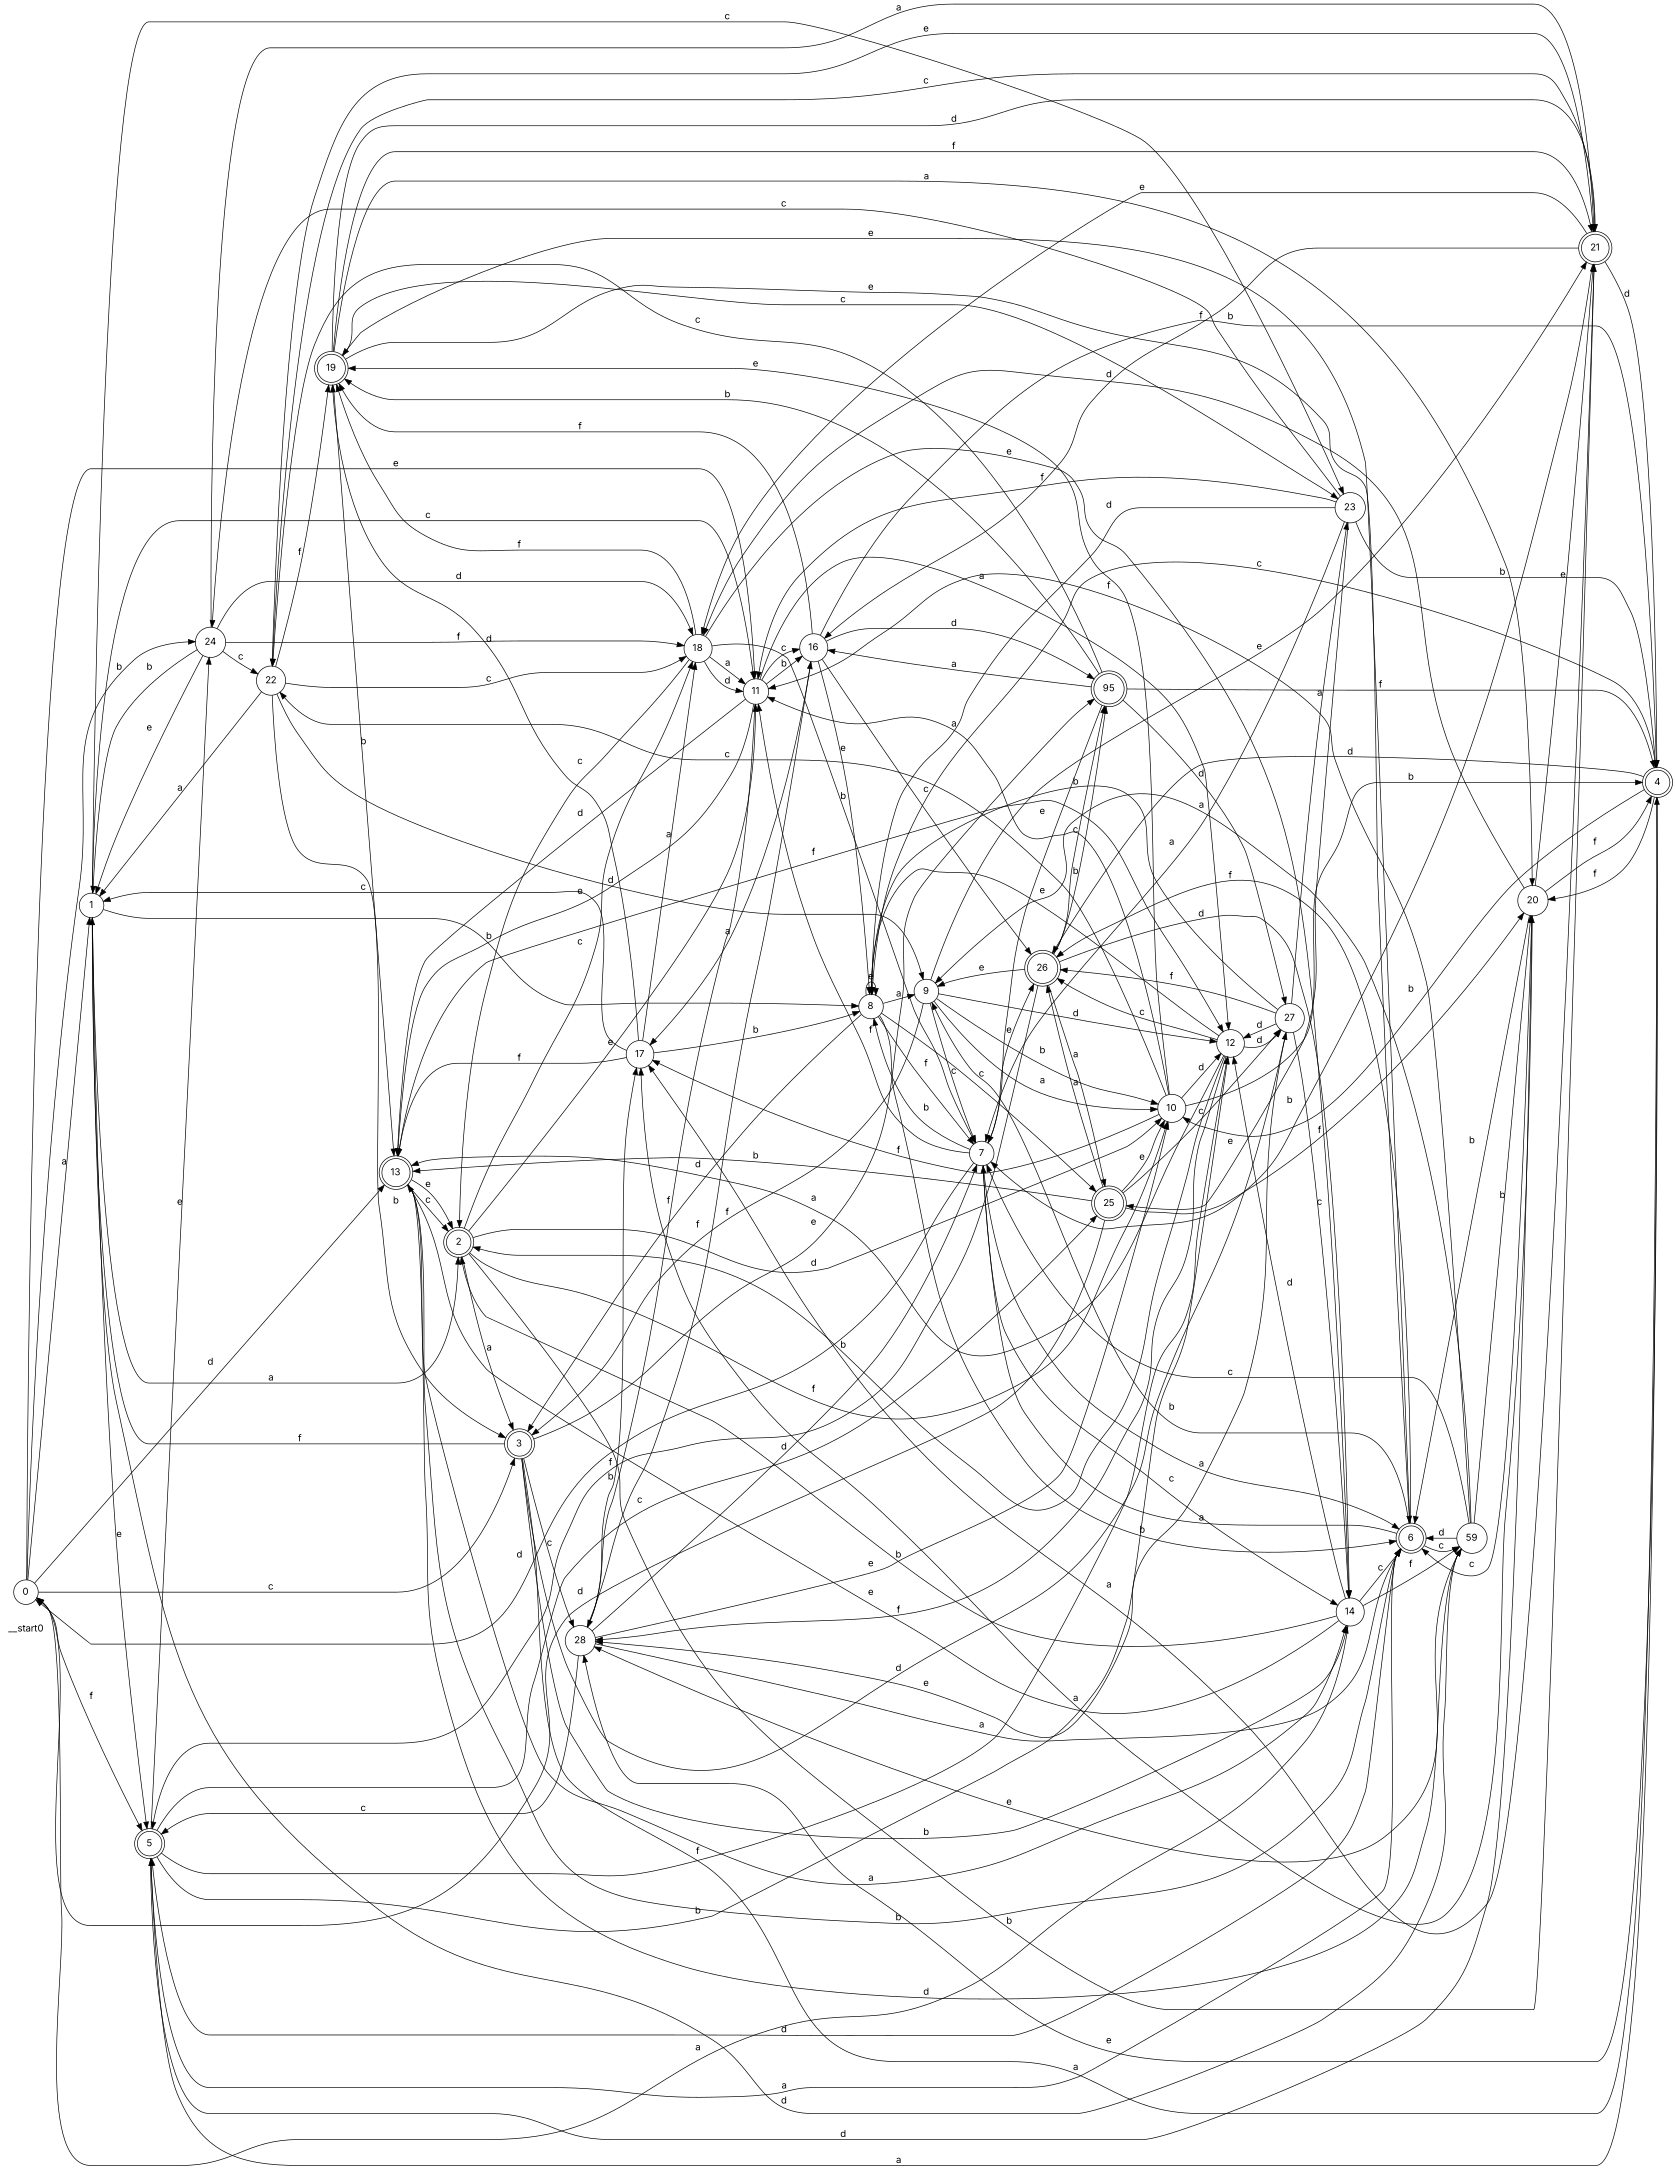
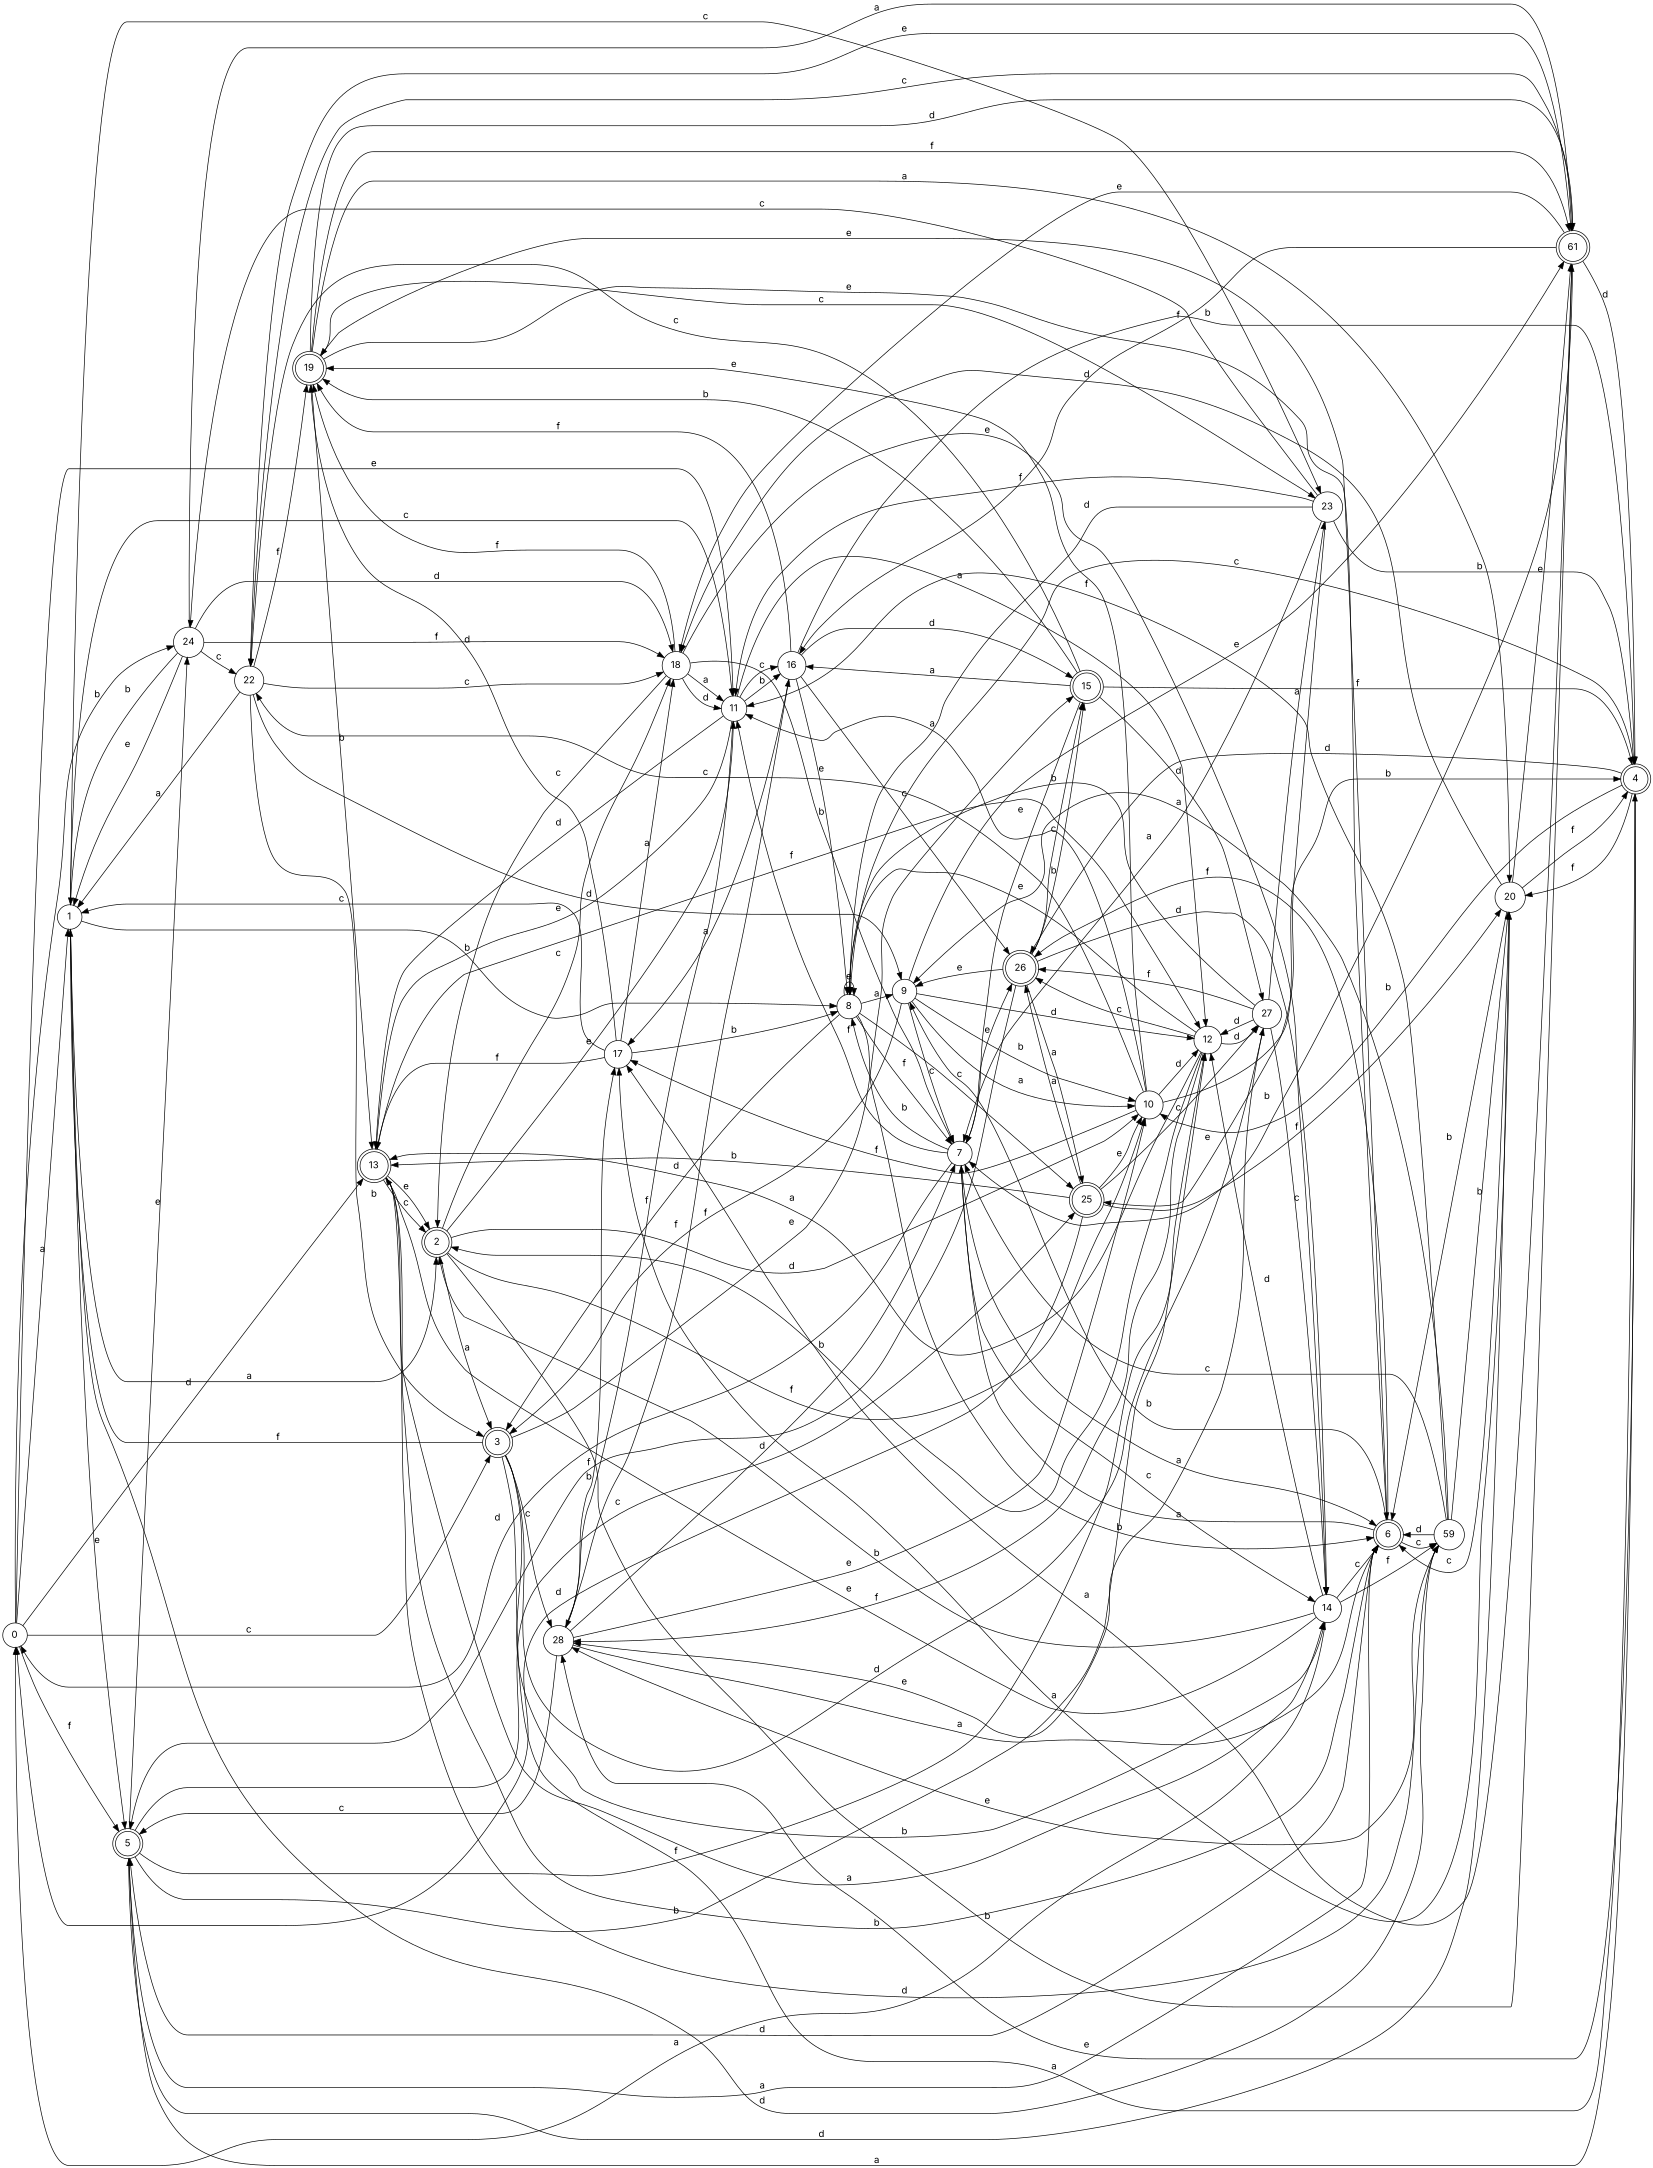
node "21": label "21" -> "61"
node "95": label "95" -> "15"
node "__start0": removed
